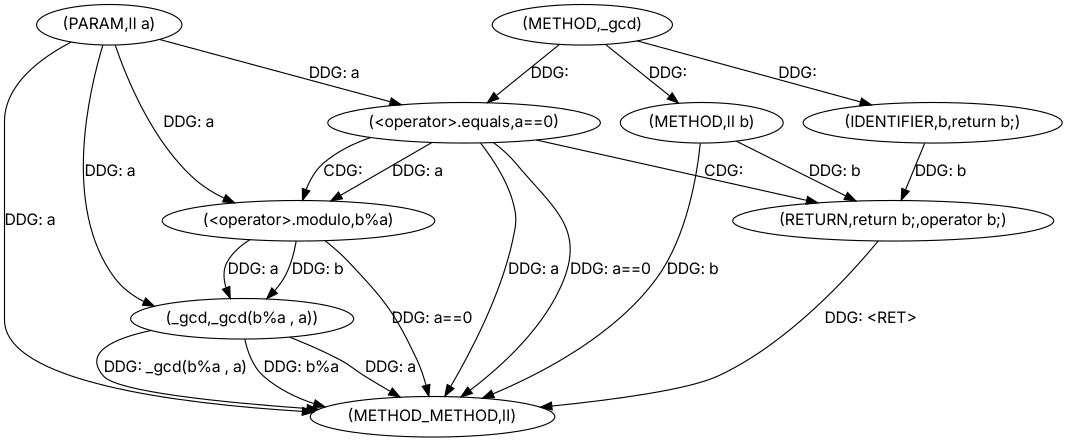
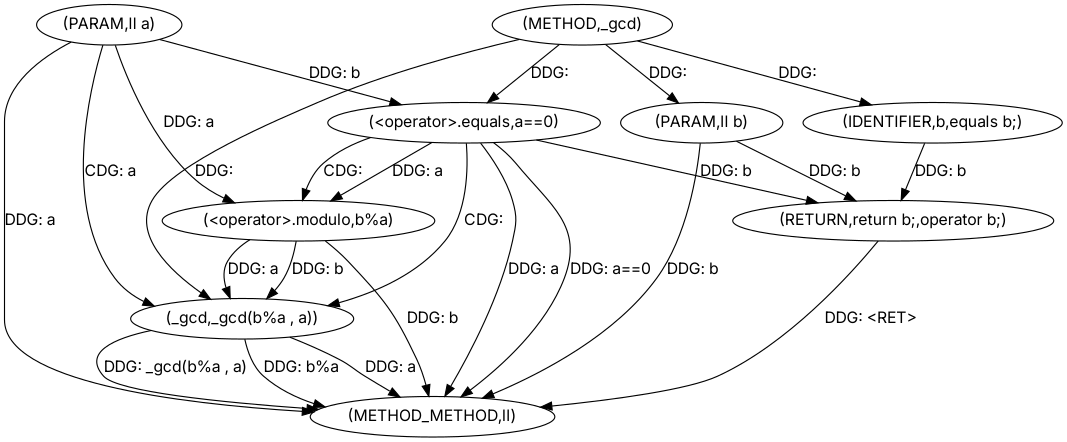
edge "(PARAM,ll a)" -> "(<operator>.equals,a==0)": label "DDG: a" -> "DDG: b"
edge "(METHOD,_gcd)" -> "(_gcd,_gcd(b%a , a))": added, label "DDG:"
node "(METHOD,ll b)": label "(METHOD,ll b)" -> "(PARAM,ll b)"
node "(IDENTIFIER,b,return b;)": label "(IDENTIFIER,b,return b;)" -> "(IDENTIFIER,b,equals b;)"
edge "(PARAM,ll a)" -> "(_gcd,_gcd(b%a , a))": label "DDG: a" -> "CDG: a"
edge "(<operator>.equals,a==0)" -> "(RETURN,return b;,operator b;)": label "CDG: " -> "DDG: b"
edge "(<operator>.equals,a==0)" -> "(_gcd,_gcd(b%a , a))": added, label "CDG:"
edge "(<operator>.modulo,b%a)" -> "(METHOD_METHOD,ll)": label "DDG: a==0" -> "DDG: b"
